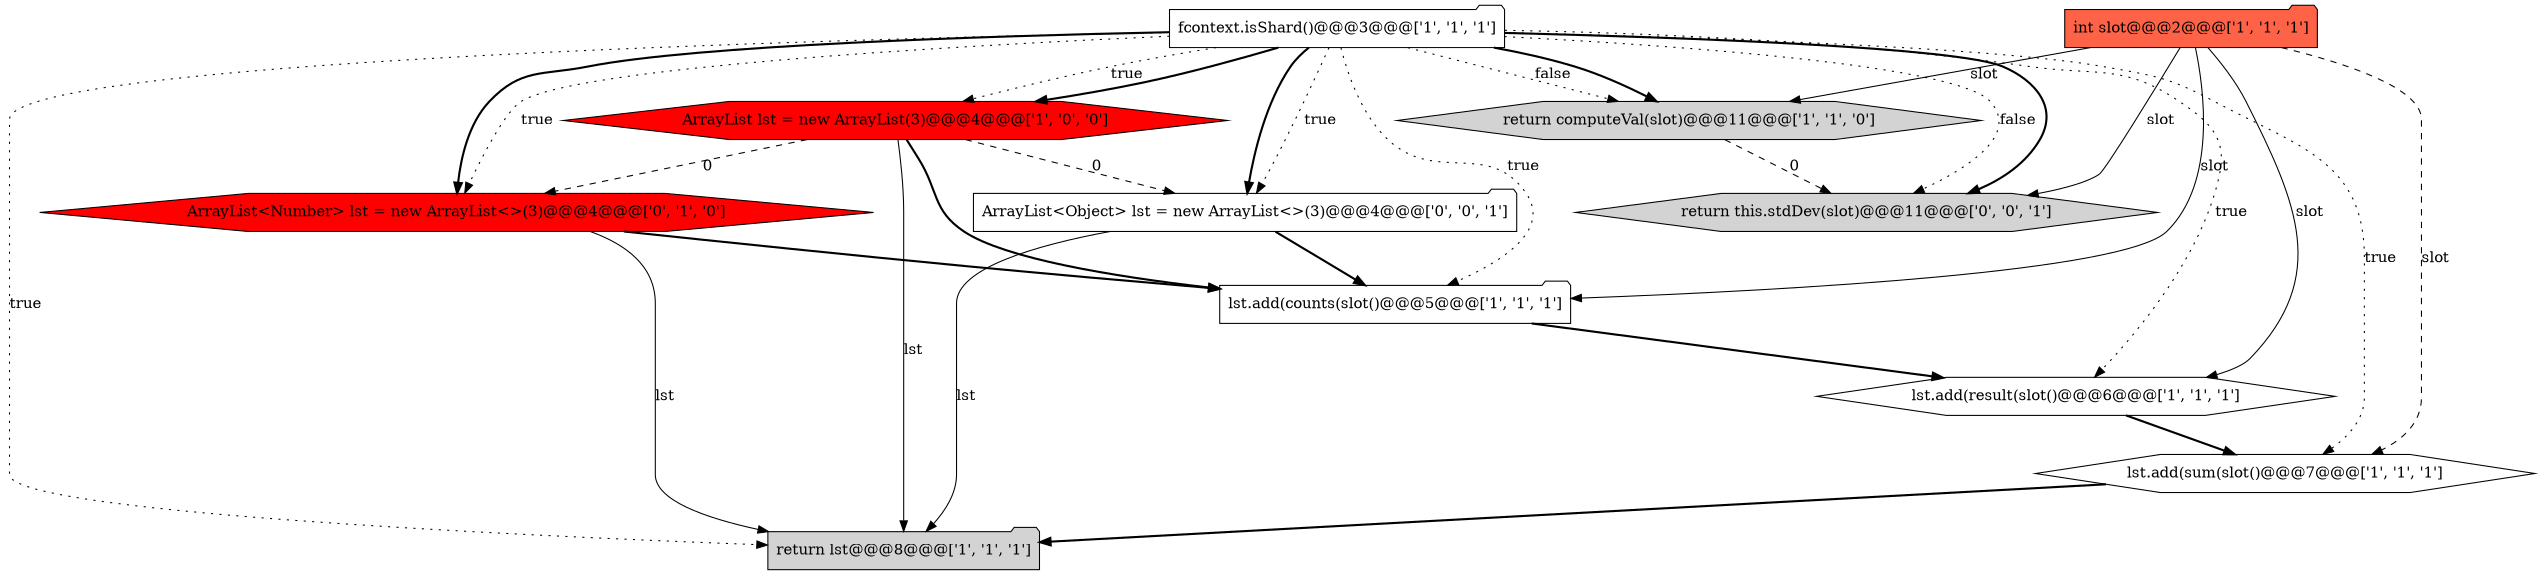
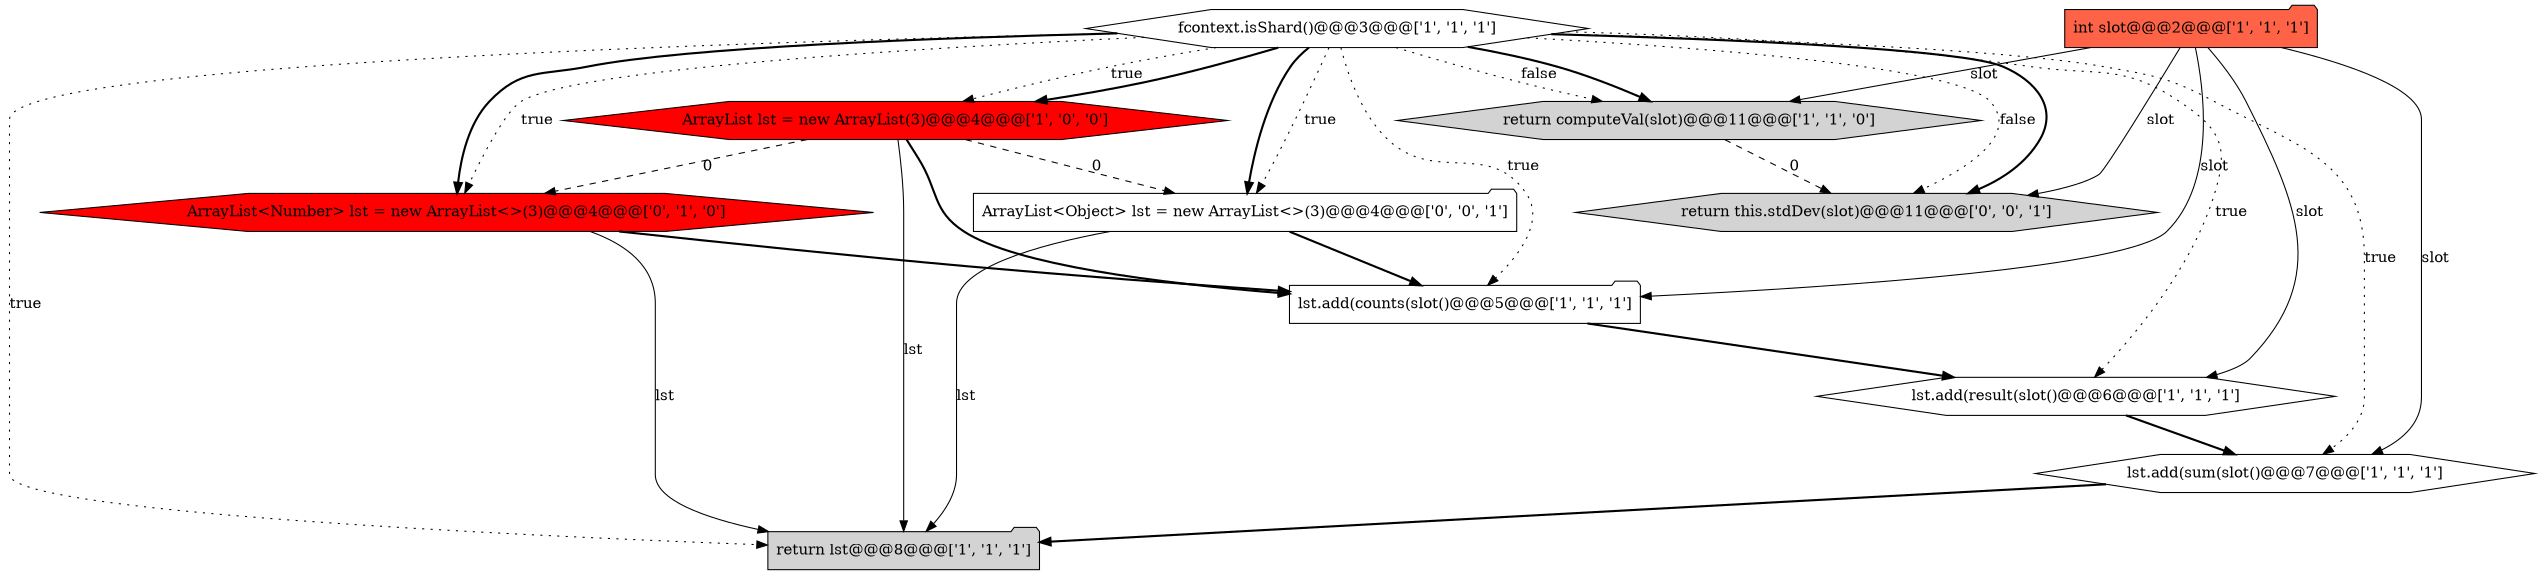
node "fcontext.isShard()@@@3@@@['1', '1', '1']": shape folder -> hexagon
edge "int slot@@@2@@@['1', '1', '1']" -> "lst.add(sum(slot()@@@7@@@['1', '1', '1']": style dashed -> solid
